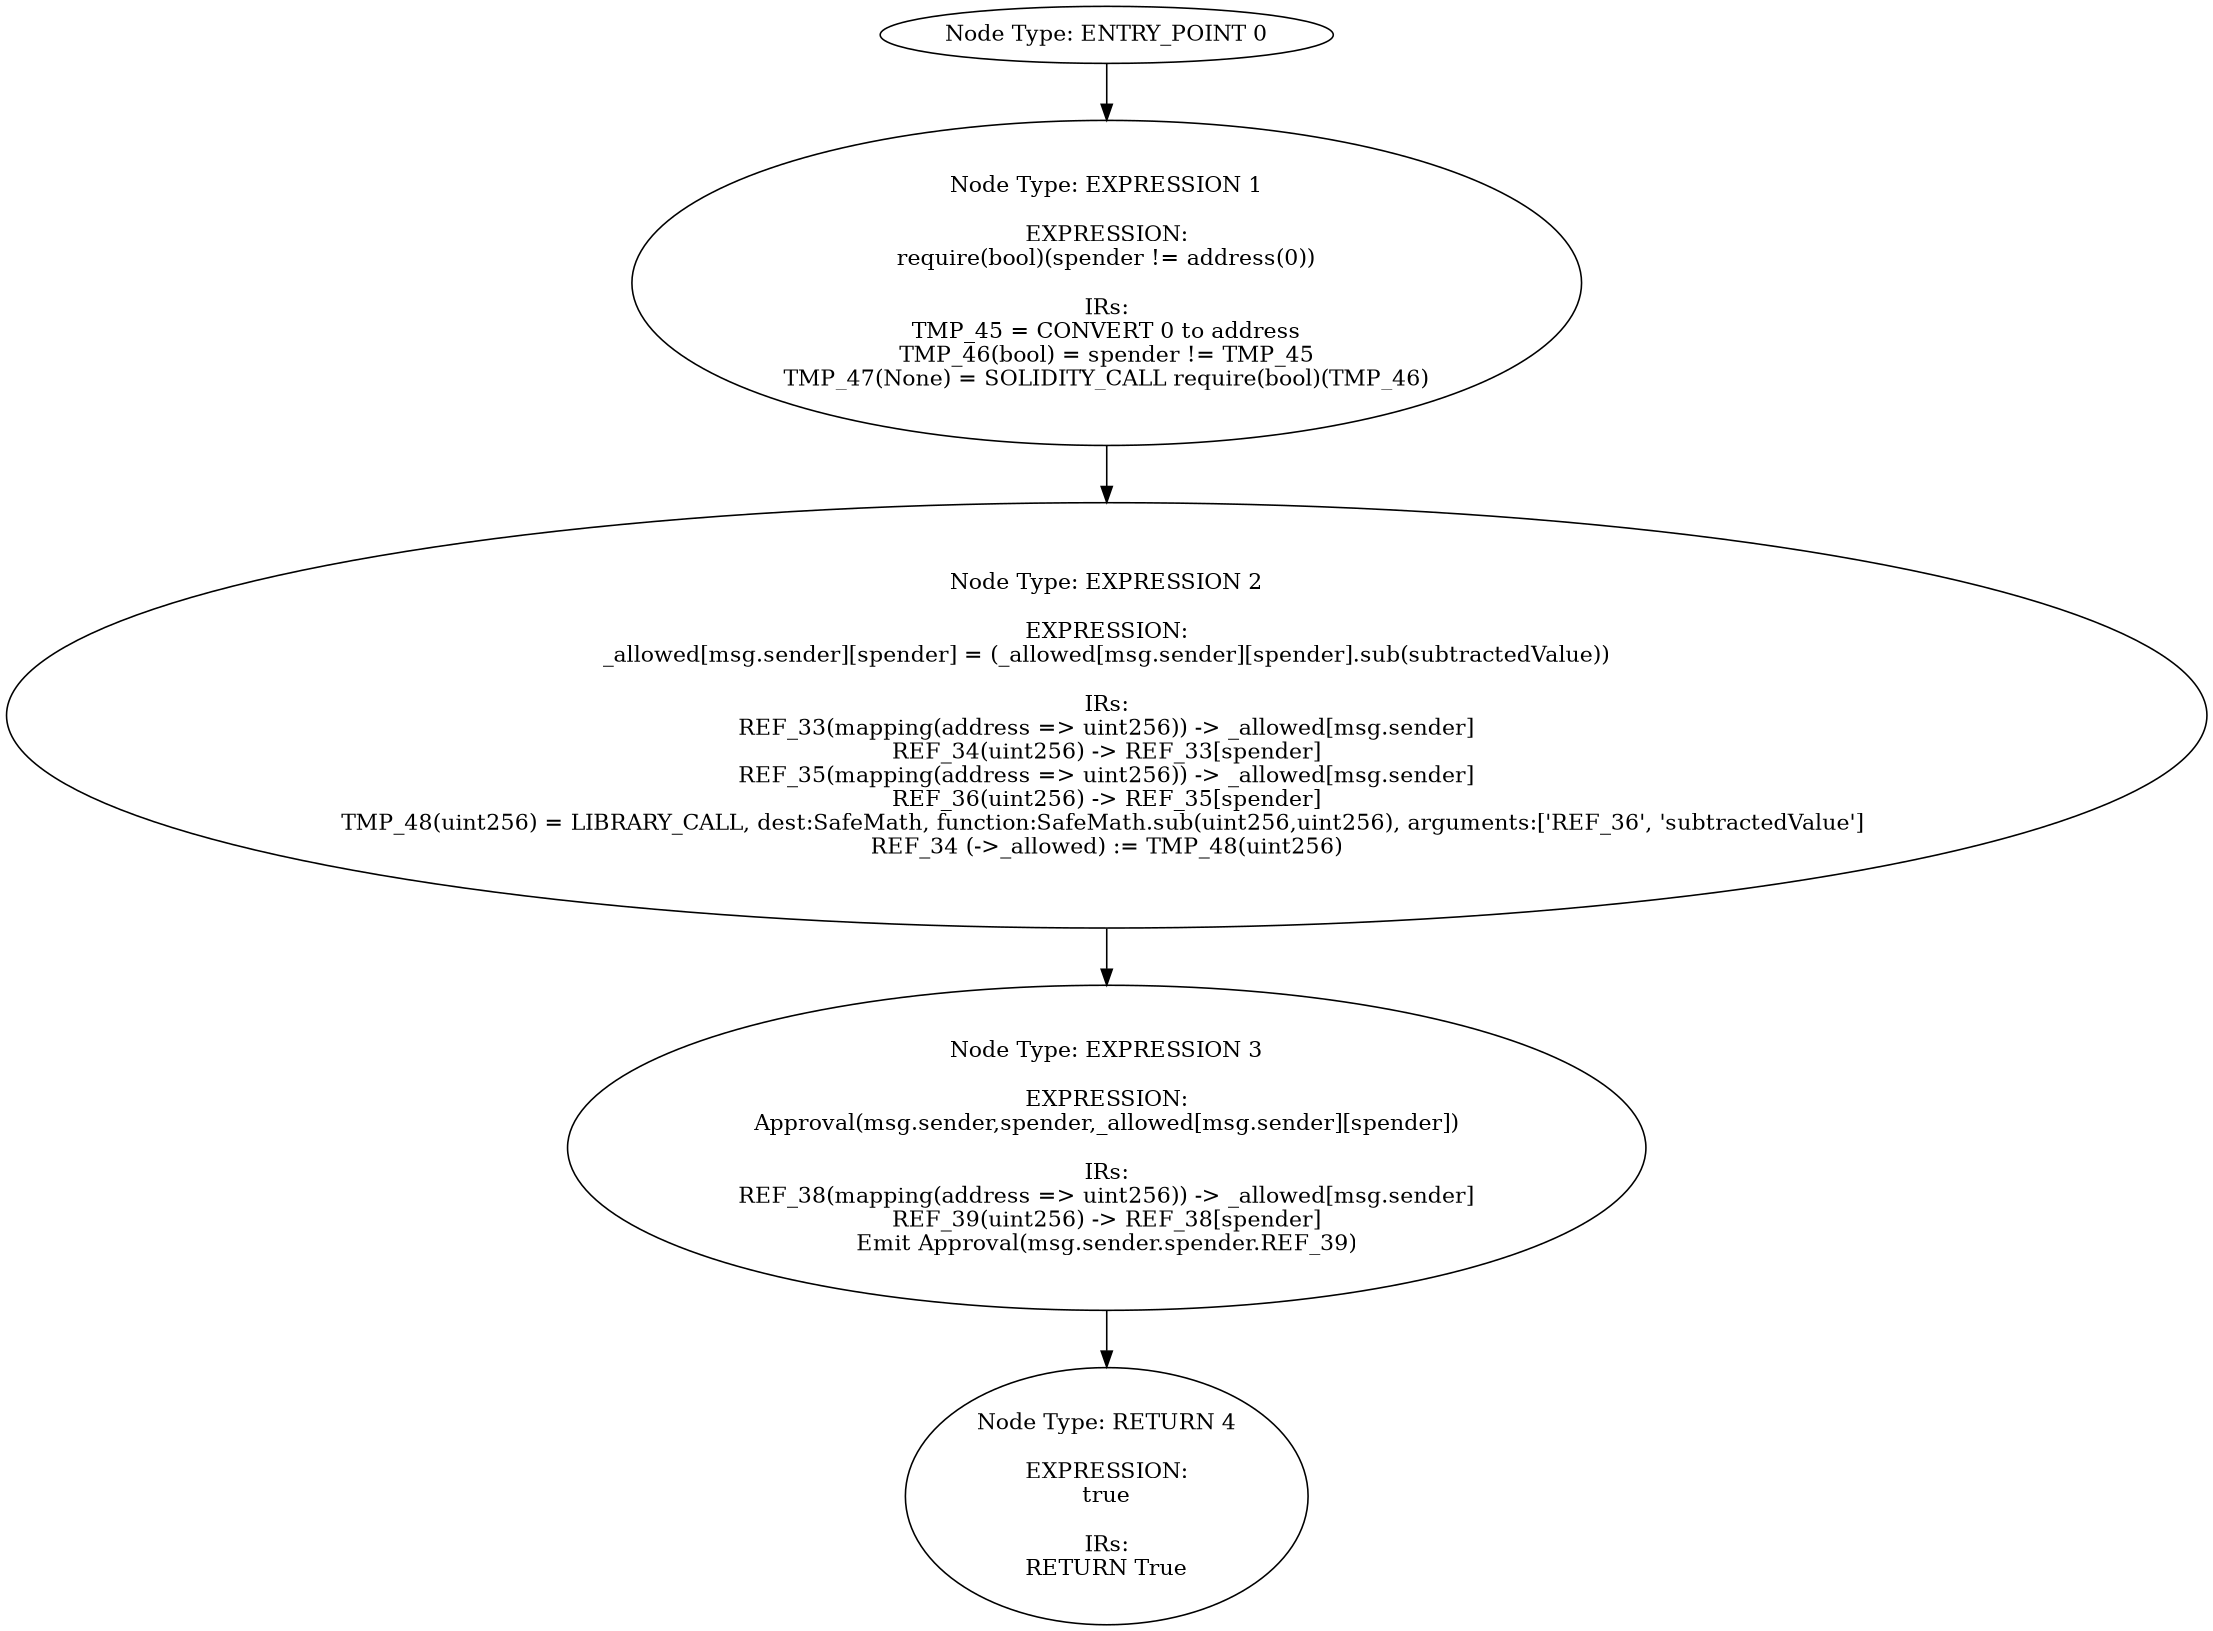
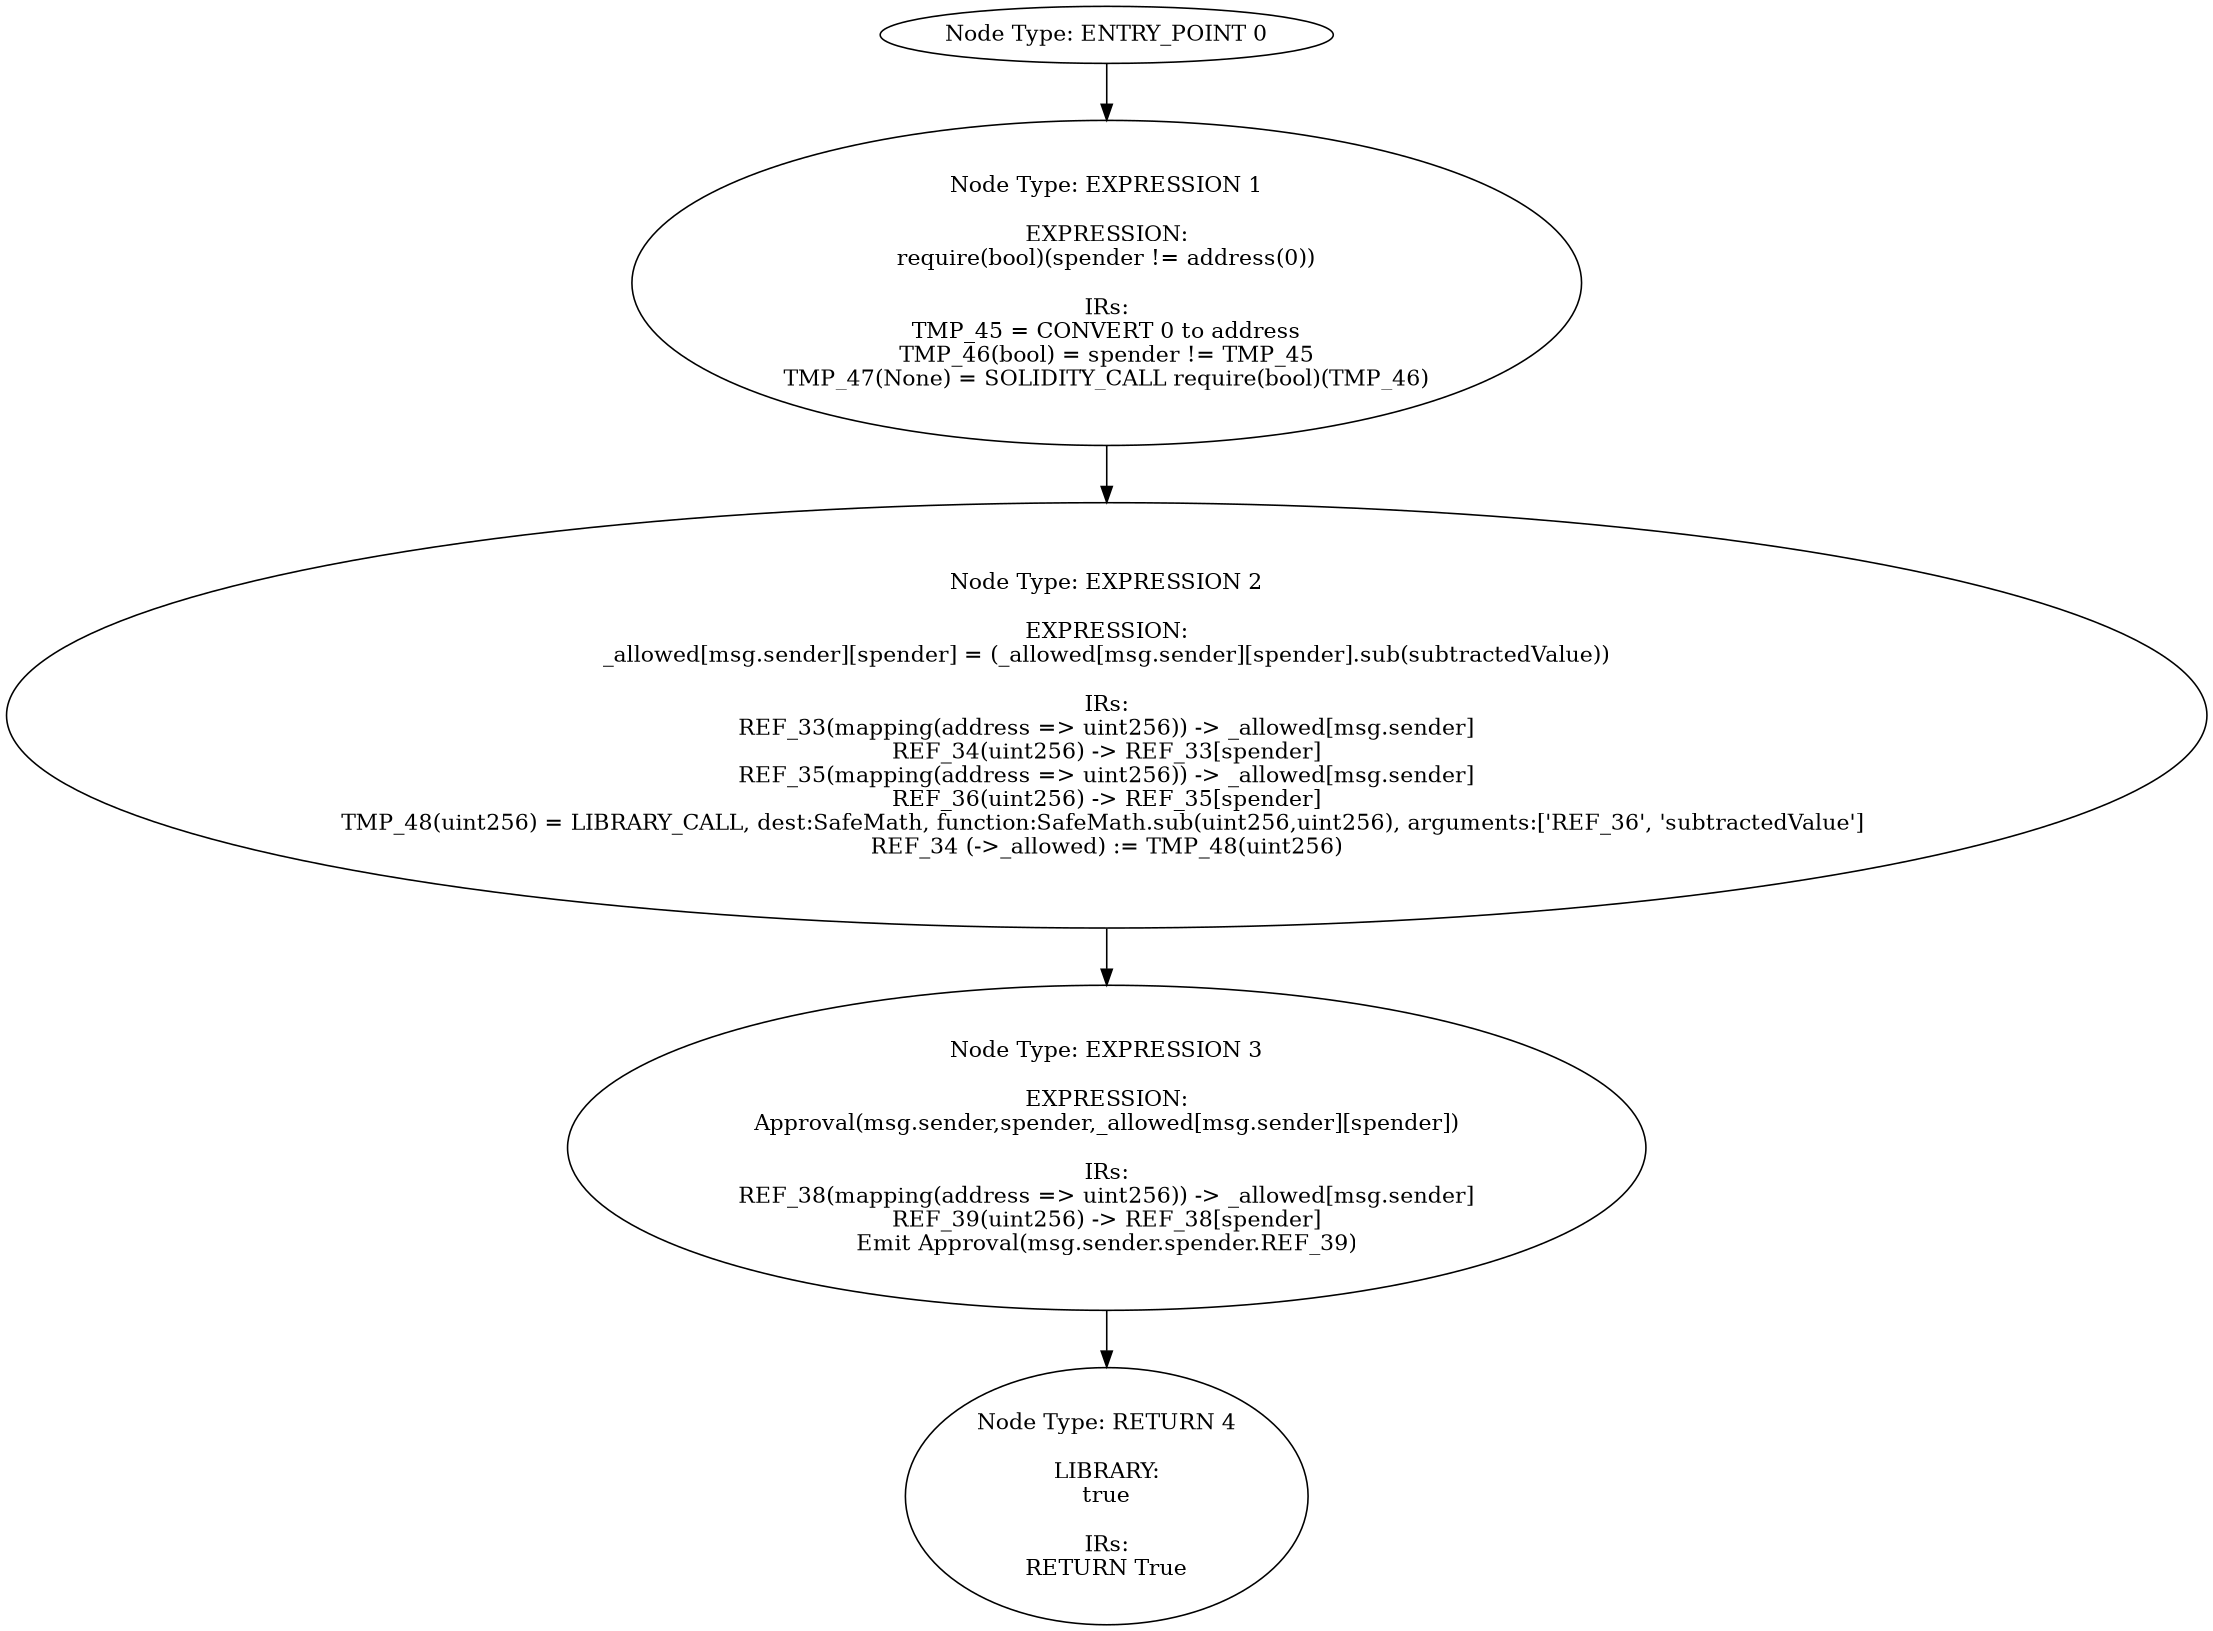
node "Node Type: RETURN 4 EXPRESSION: true IRs: RETURN True": label "Node Type: RETURN 4 EXPRESSION: true IRs: RETURN True" -> "Node Type: RETURN 4 LIBRARY: true IRs: RETURN True"
